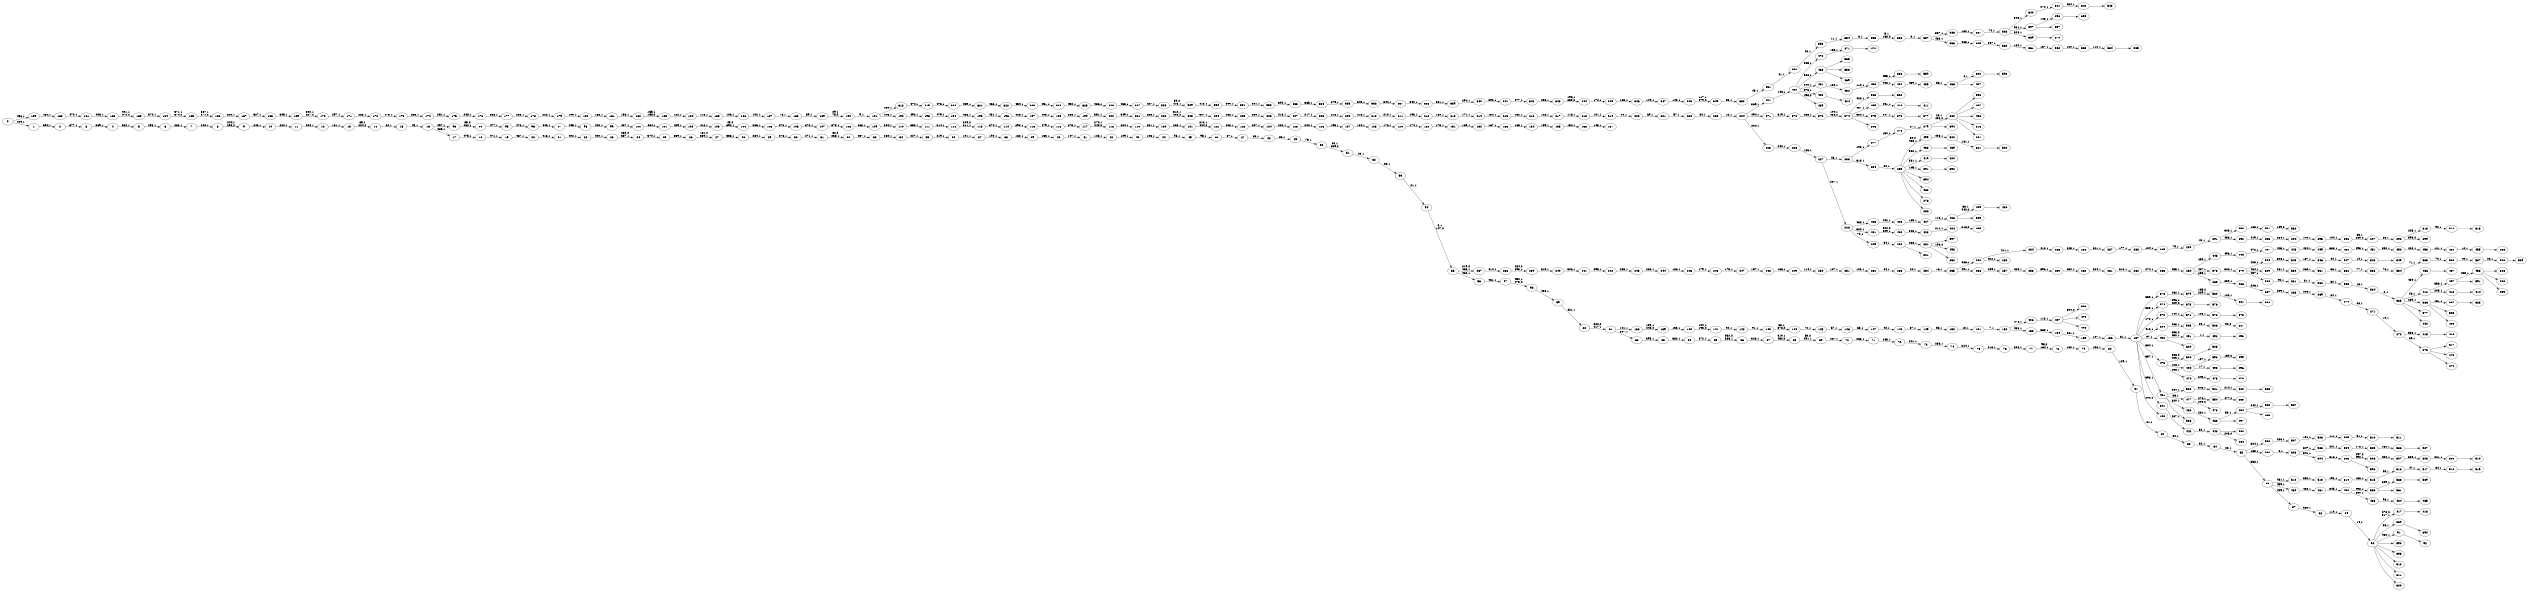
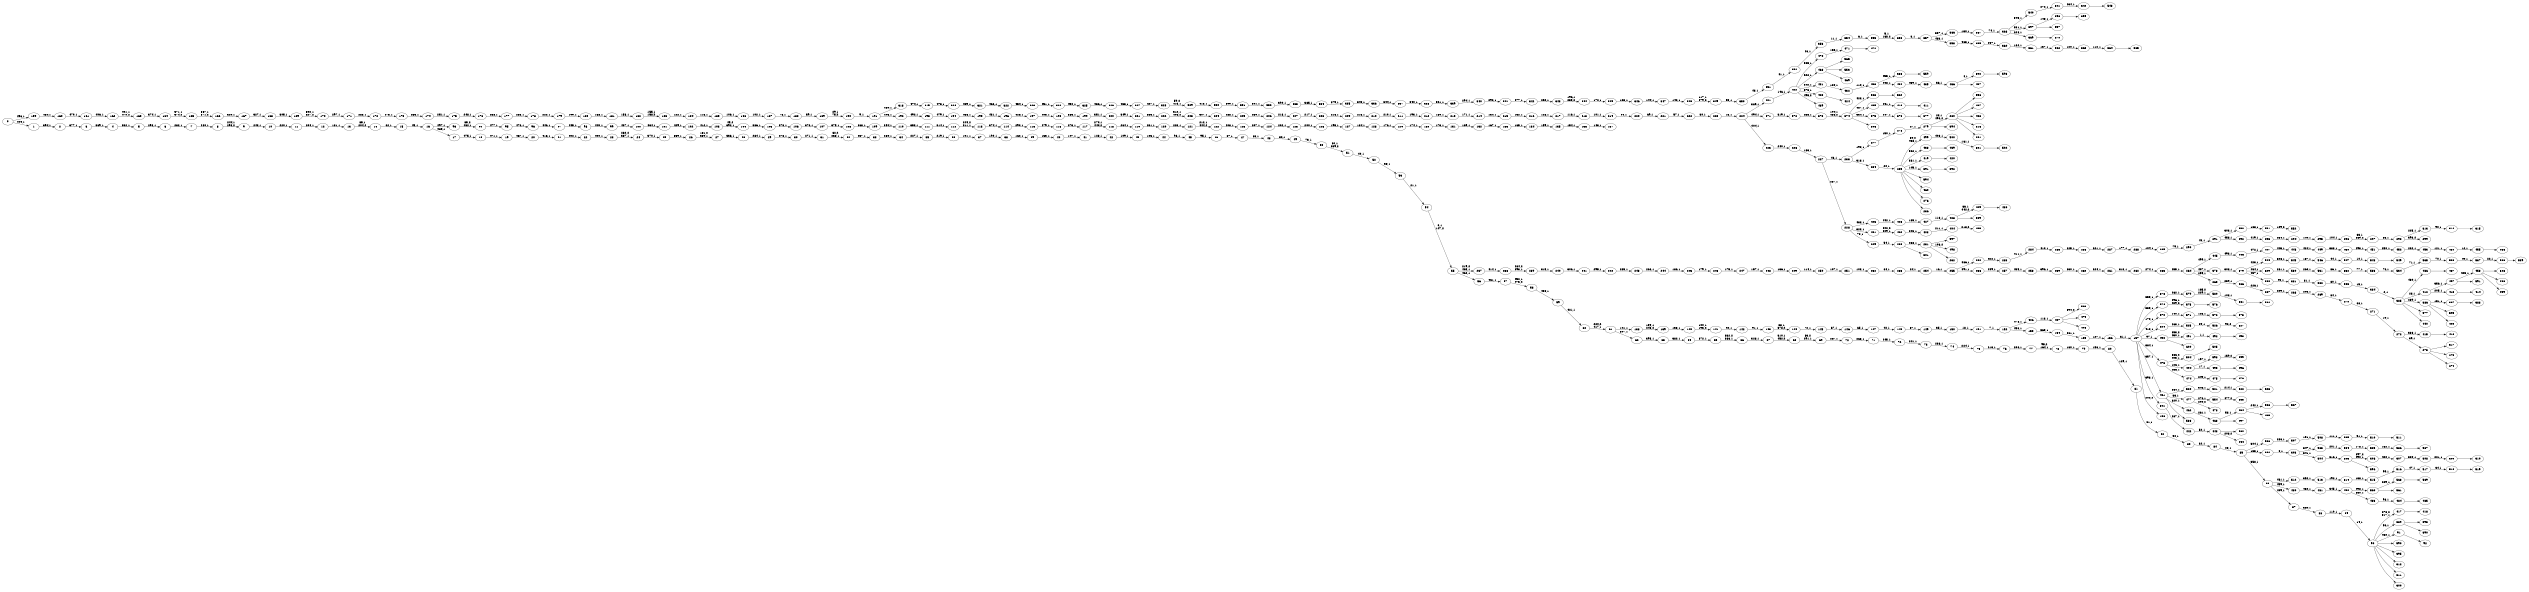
edge "282" -> "284": now "283" -> "284"
node "393": added
